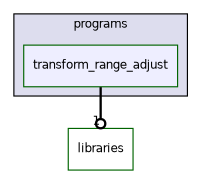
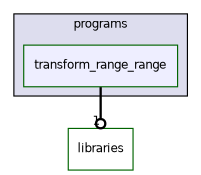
node "transform_range_adjust": label "transform_range_adjust" -> "transform_range_range"
